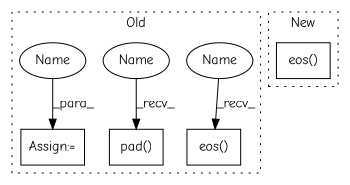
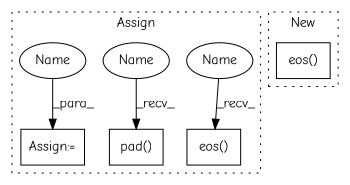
cluster "Old": label "Old" -> "Assign"
